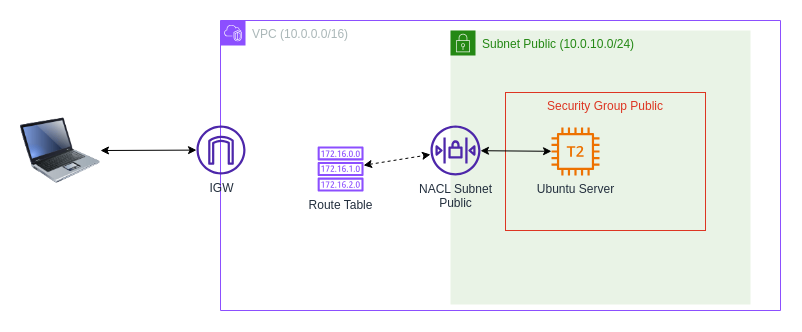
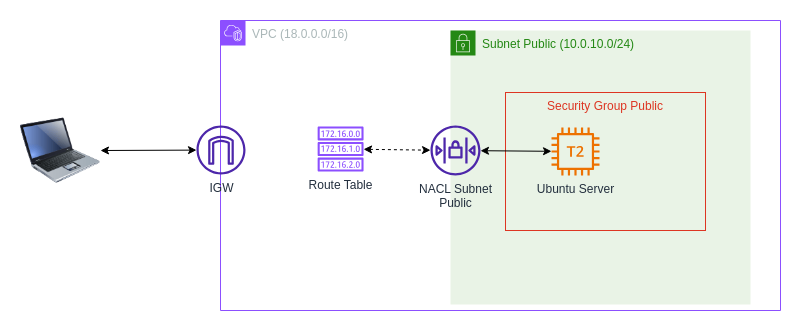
node "VPC (10.0.0.0/16)": label "VPC (10.0.0.0/16)" -> "VPC (18.0.0.0/16)"
node "Route Table": moved (341, 169) -> (341, 149)
